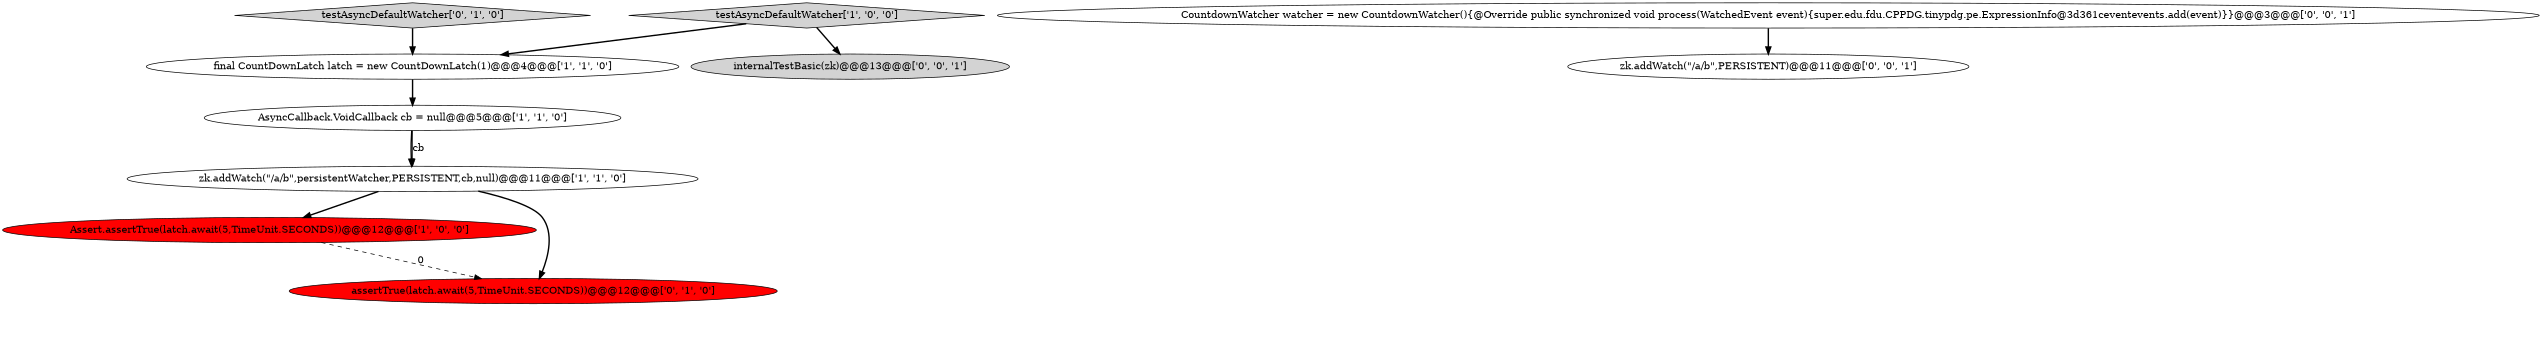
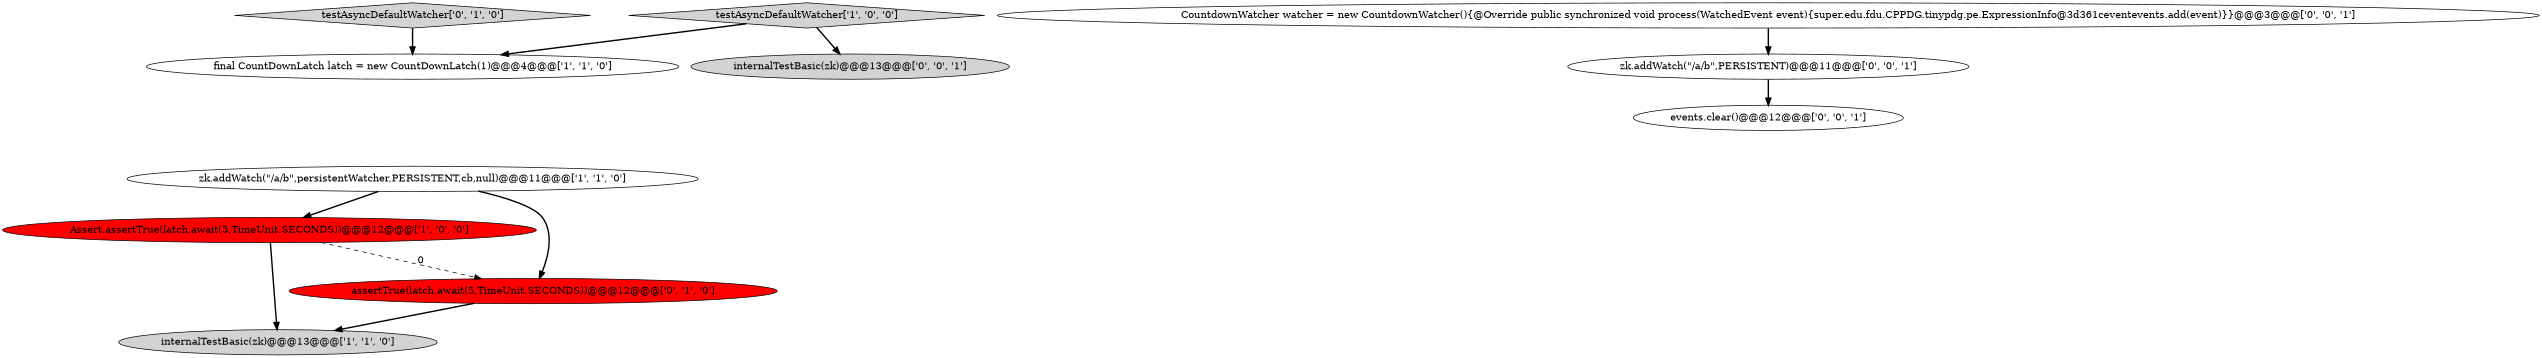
node "AsyncCallback.VoidCallback cb = null@@@5@@@['1', '1', '0']": removed
node "events.clear()@@@12@@@['0', '0', '1']": added
node "internalTestBasic(zk)@@@13@@@['1', '1', '0']": added
